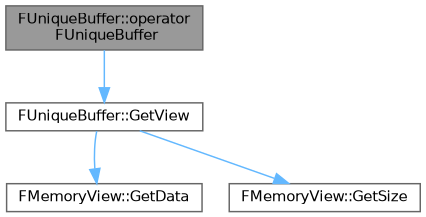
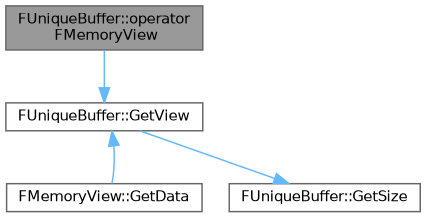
node "FUniqueBuffer::operator FUniqueBuffer": label "FUniqueBuffer::operator FUniqueBuffer" -> "FUniqueBuffer::operator FMemoryView"
edge "FUniqueBuffer::GetView" -> "FMemoryView::GetData": reversed
node "FMemoryView::GetSize": label "FMemoryView::GetSize" -> "FUniqueBuffer::GetSize"
